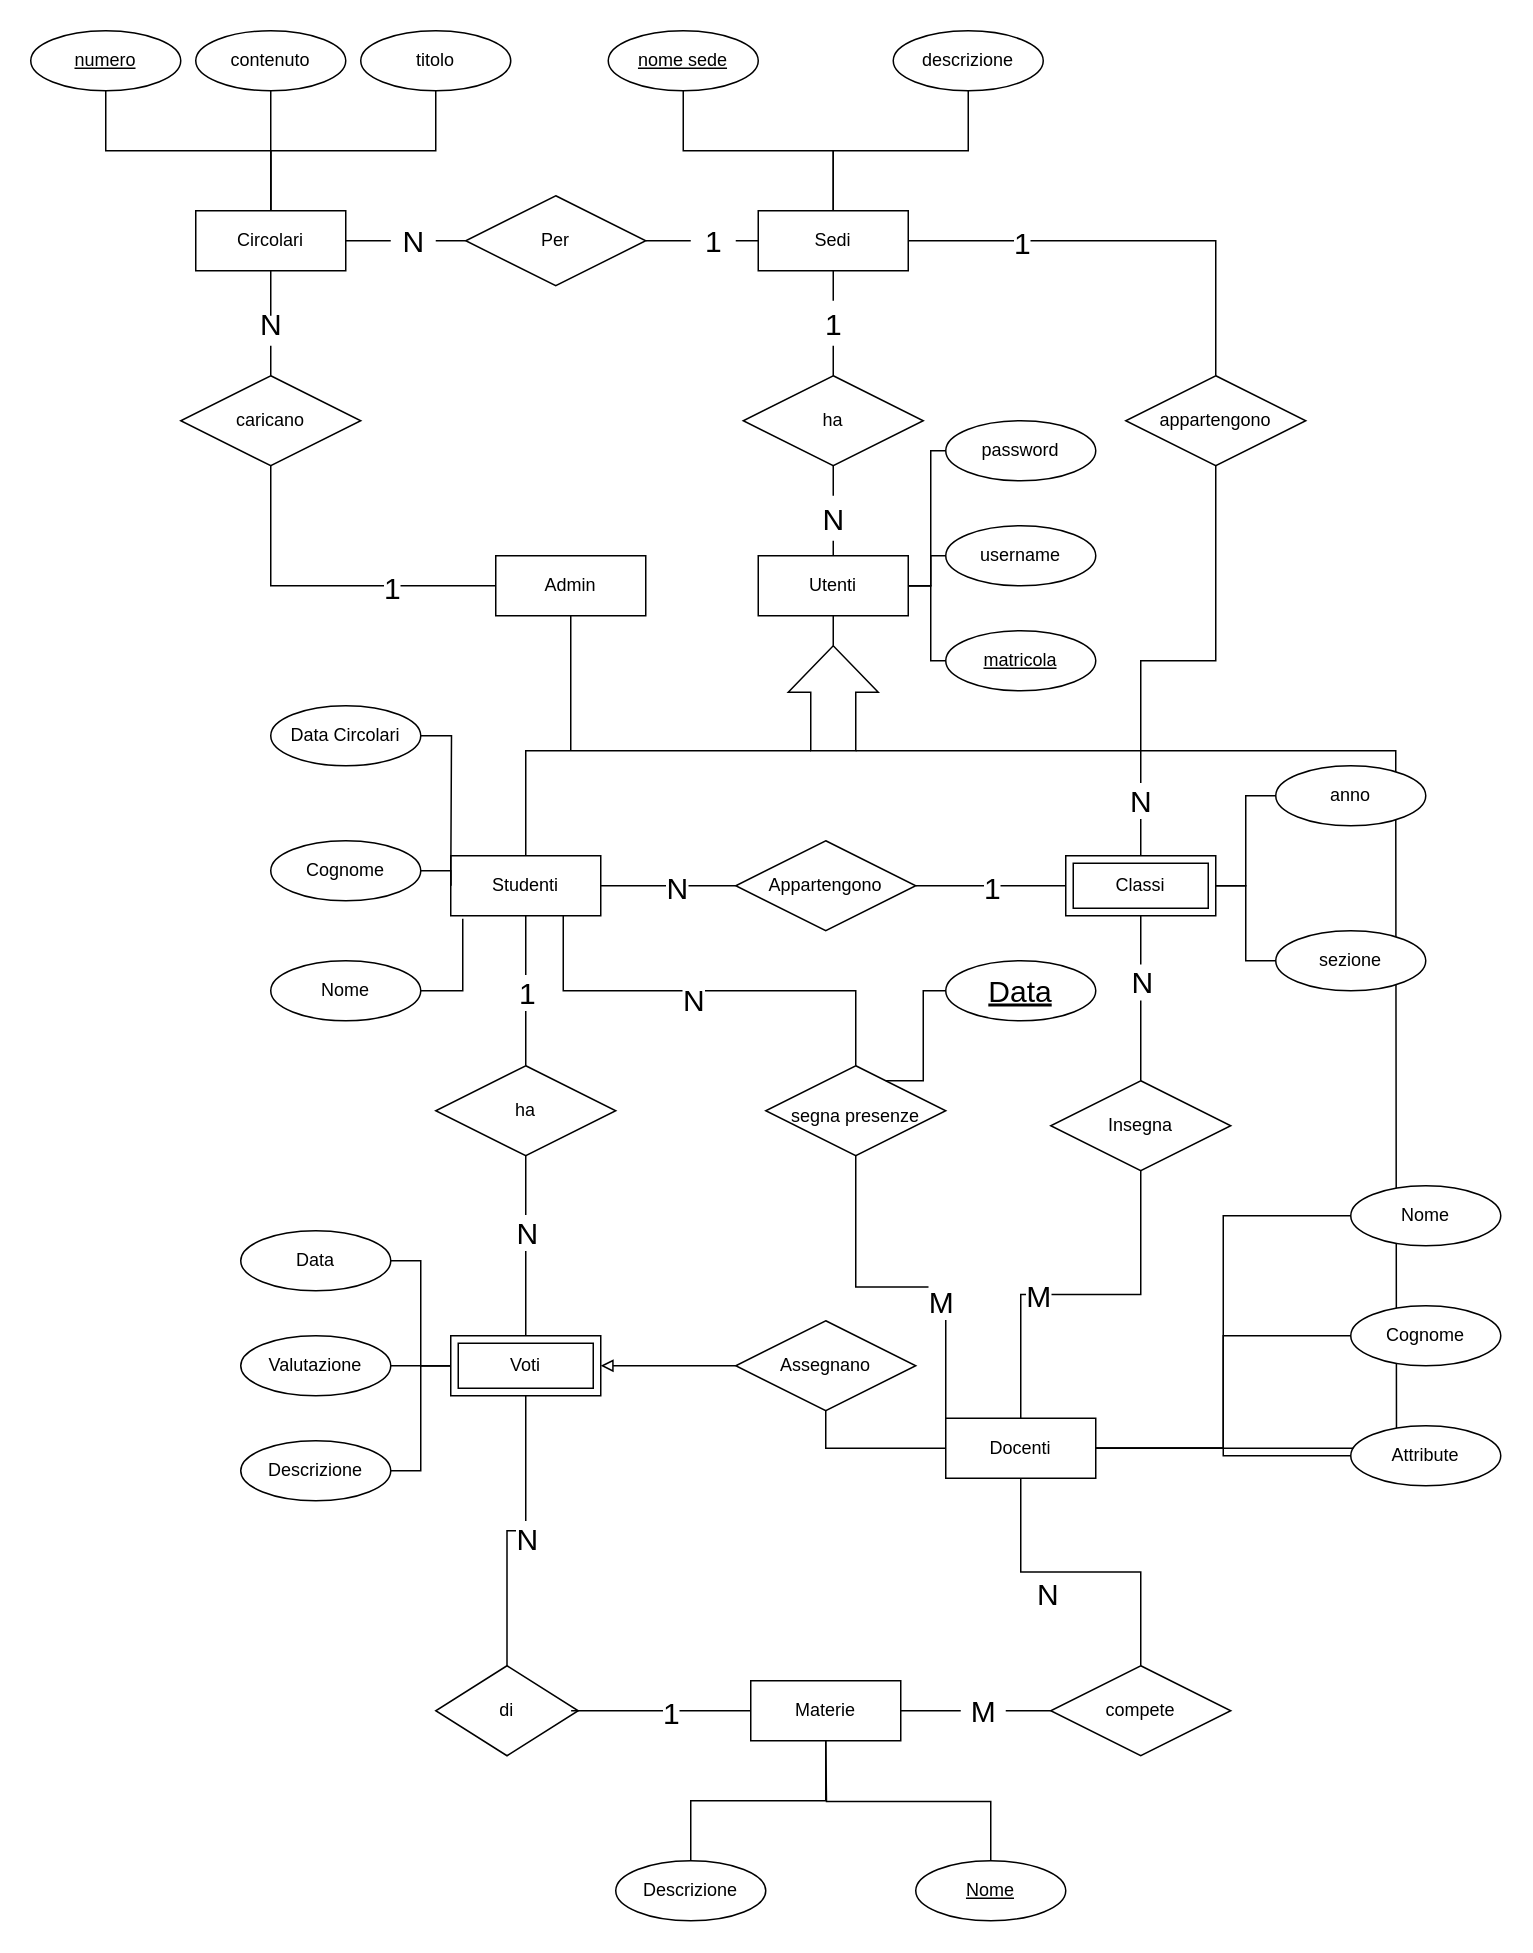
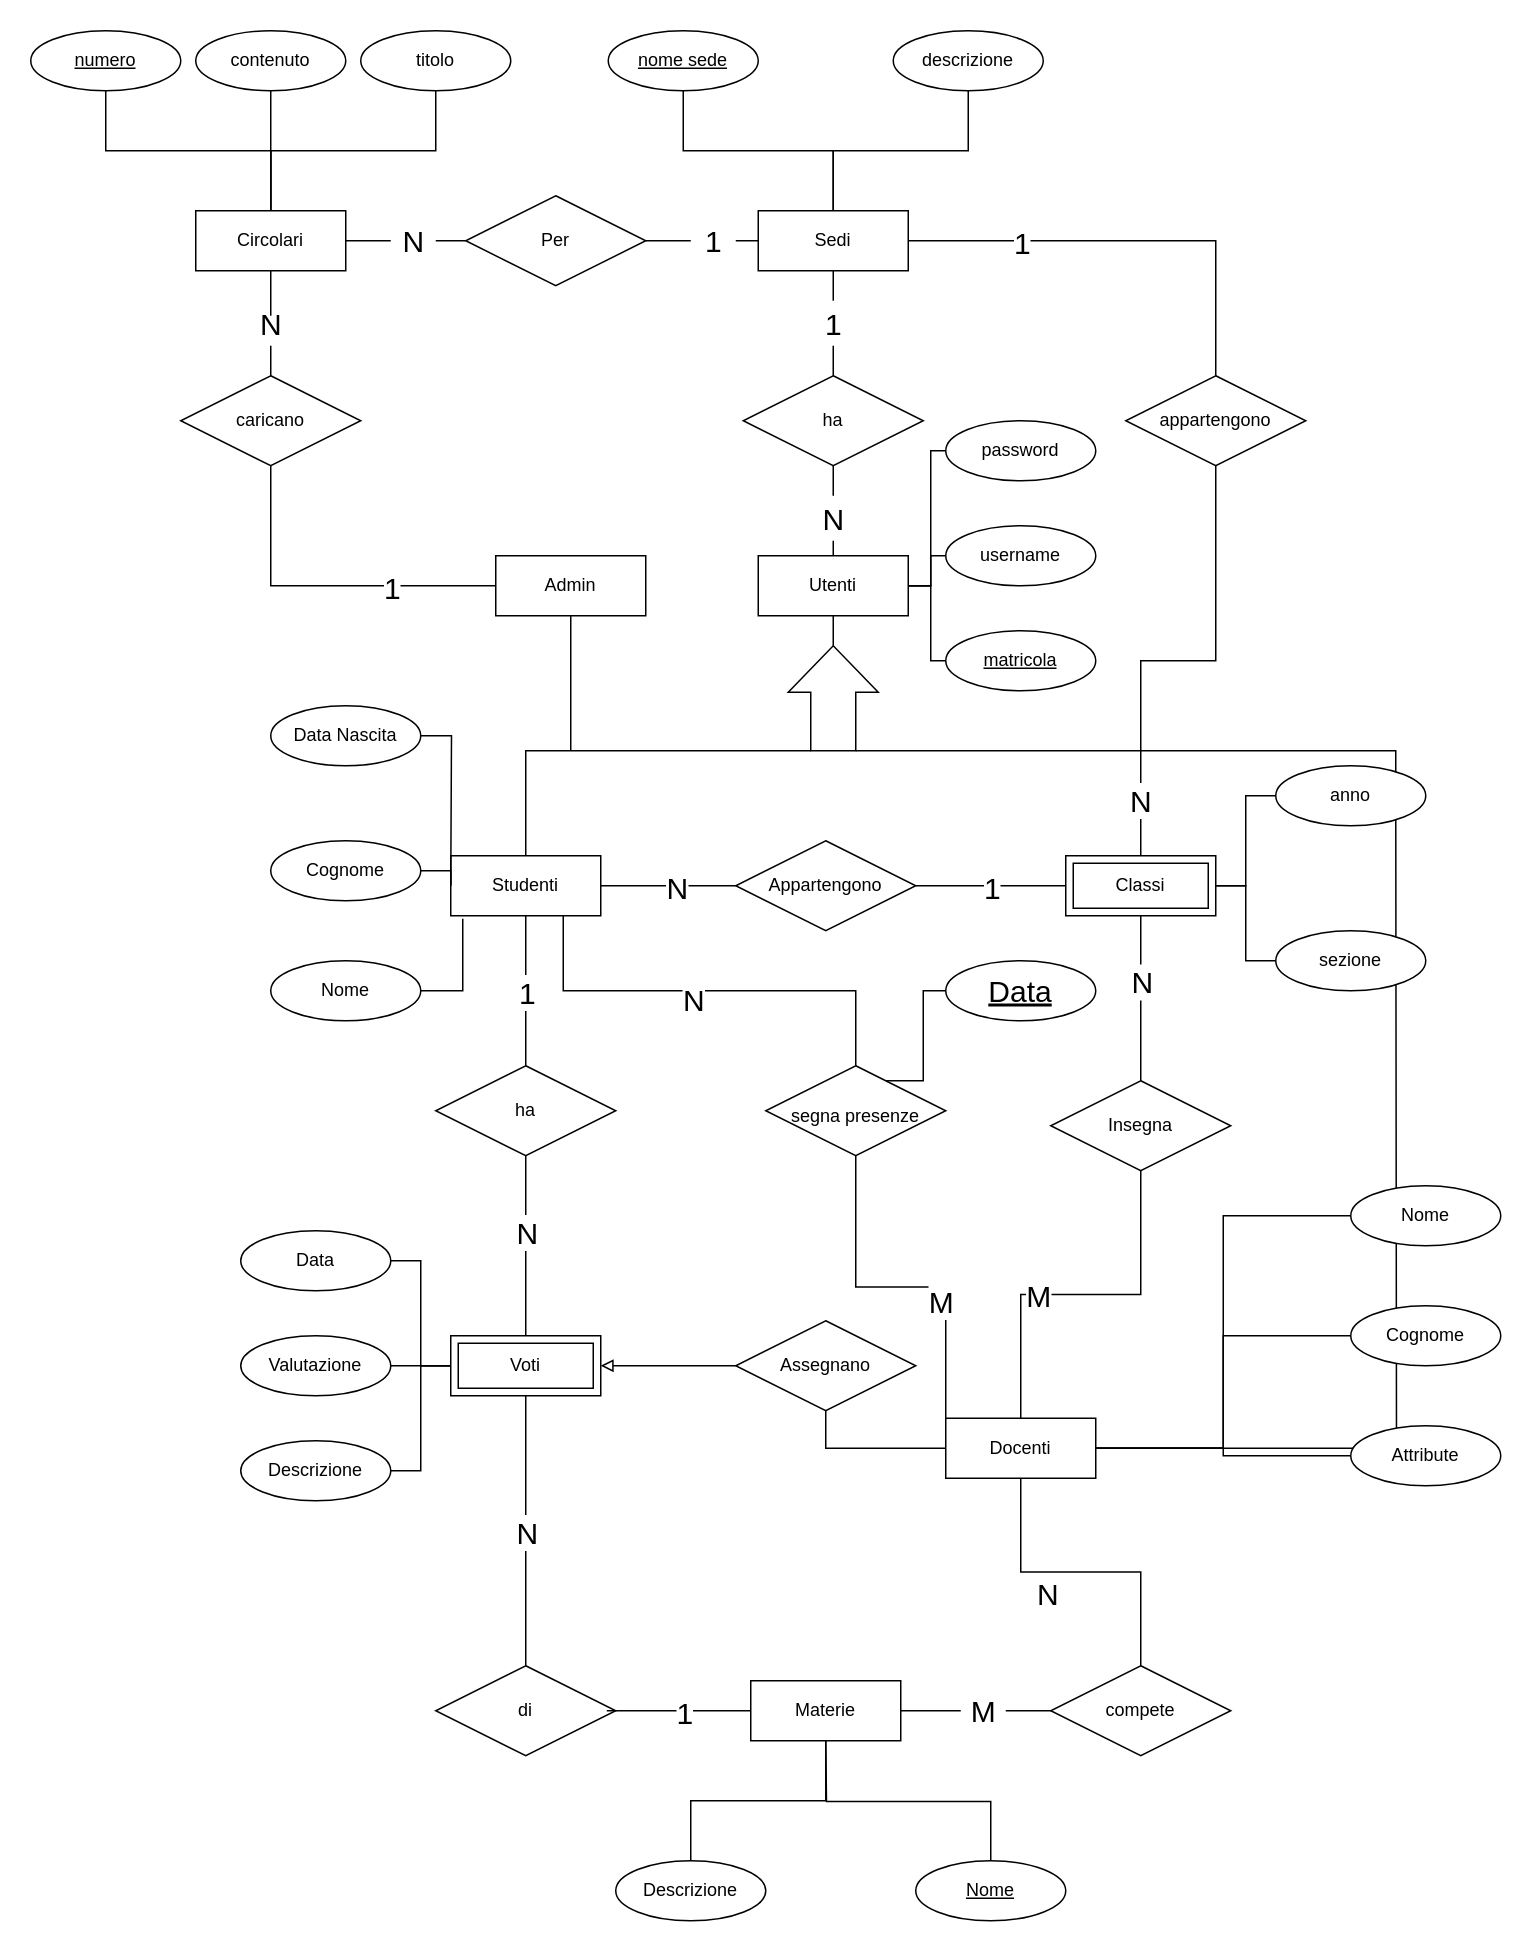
node "Data Circolari": label "Data Circolari" -> "Data Nascita"
node "di": size 143x90 -> 180x90
